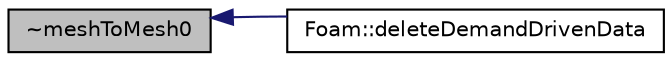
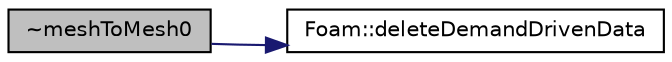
edge "Foam::deleteDemandDrivenData" -> "~meshToMesh0": reversed
